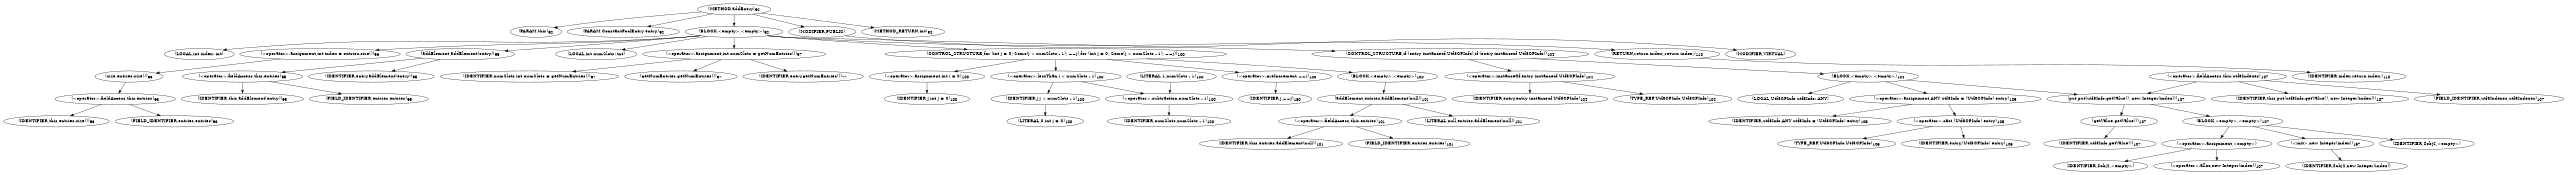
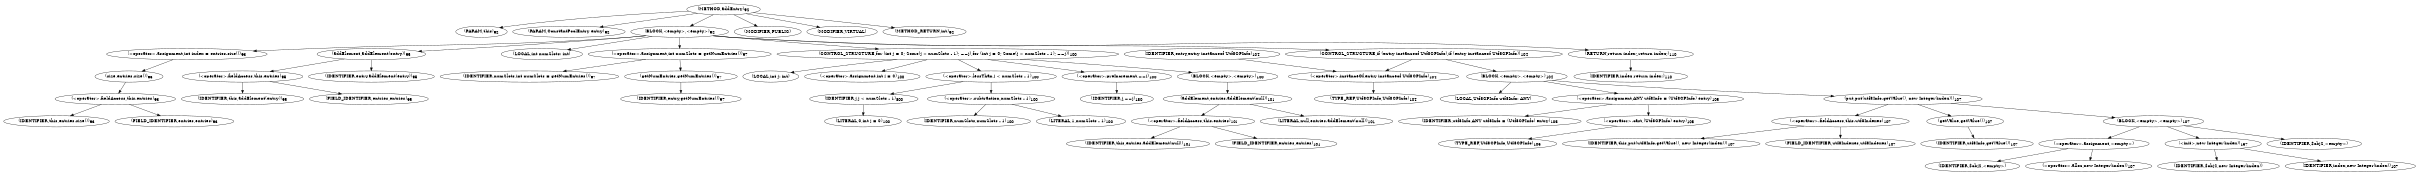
edge "(MODIFIER,PUBLIC)" -> "(MODIFIER,VIRTUAL)": now "(METHOD,addEntry)" -> "(MODIFIER,VIRTUAL)"
node "(LOCAL,int index: int)": removed
edge "(<operator>.assignment,int numSlots = getNumEntries())" -> "(IDENTIFIER,entry,getNumEntries())": now "(getNumEntries,getNumEntries())" -> "(IDENTIFIER,entry,getNumEntries())"
node "(IDENTIFIER,entry,getNumEntries())": text "77" -> "97"
node "(LOCAL,int j: int)": added
edge "(LITERAL,1,numSlots - 1)" -> "(<operator>.subtraction,numSlots - 1)": reversed
edge "(<operator>.instanceOf,entry instanceof Utf8CPInfo)" -> "(IDENTIFIER,entry,entry instanceof Utf8CPInfo)": reversed
edge "(<operator>.fieldAccess,this.utf8Indexes)" -> "(put,put(utf8Info.getValue(), new Integer(index)))": reversed
node "(IDENTIFIER,j,j < numSlots - 1)": text "100" -> "800"
node "(IDENTIFIER,j,int j = 0)": removed
node "(IDENTIFIER,entry,(Utf8CPInfo) entry)": removed
node "(IDENTIFIER,index,new Integer(index))": added
